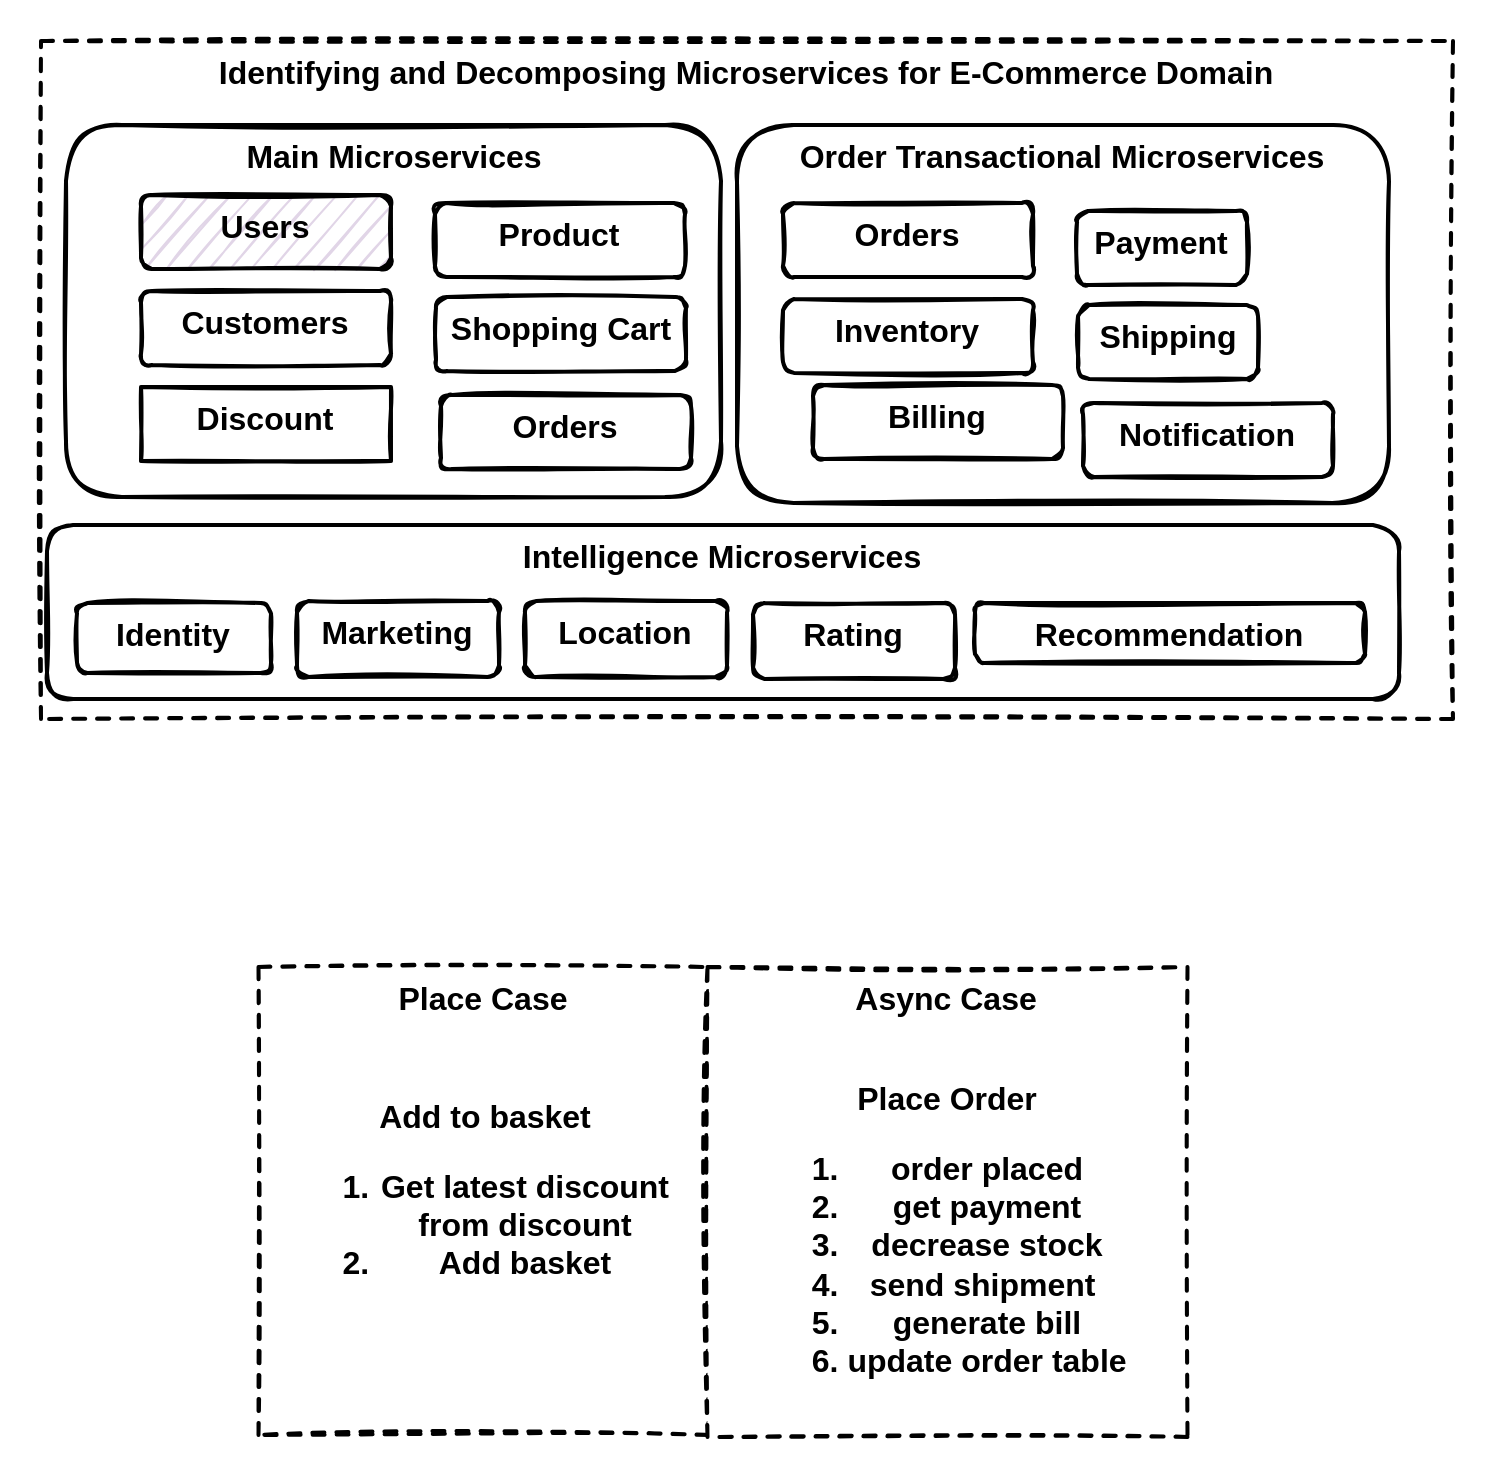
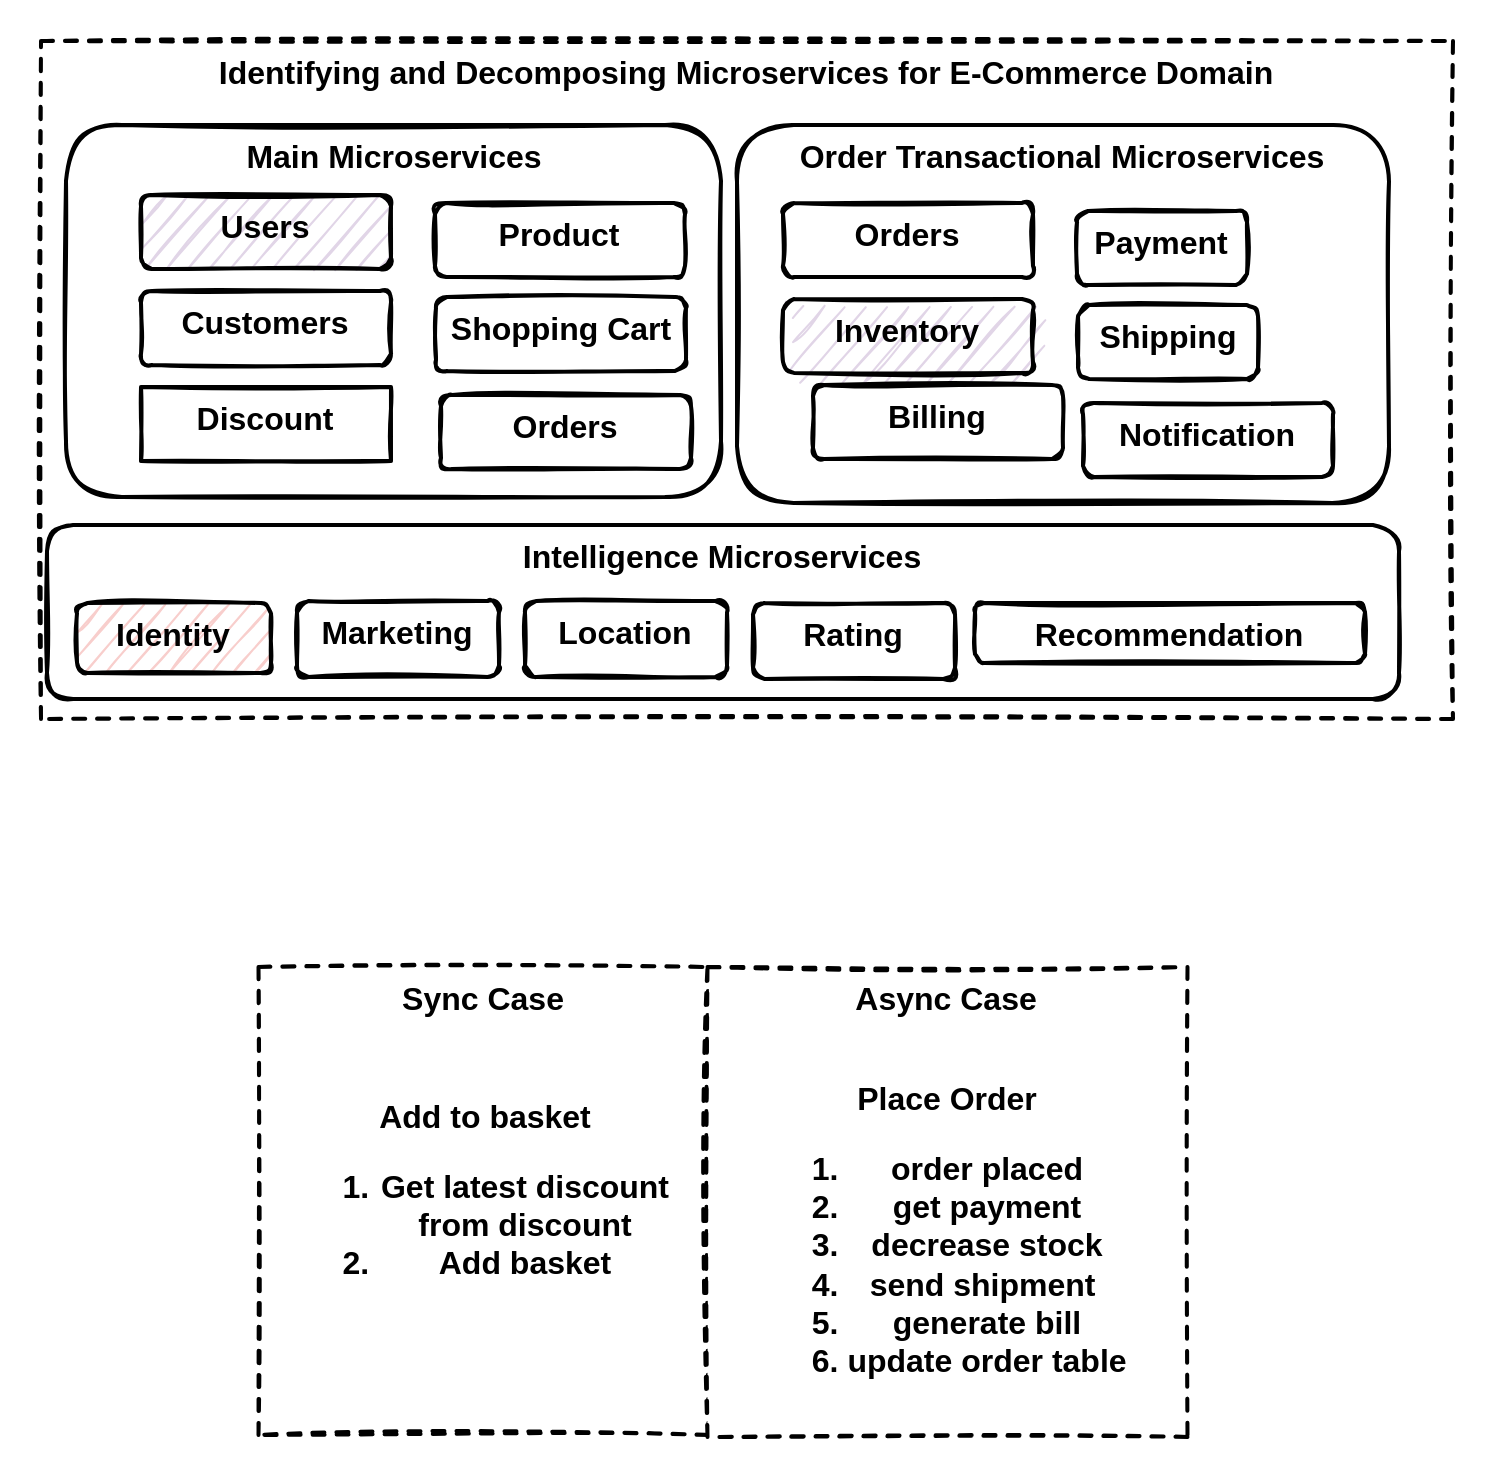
node "Inventory": fillcolor #ffffff -> #e1d5e7
node "Identity": fillcolor #ffffff -> #f8cecc
node "Place Case": label "Place Case" -> "Sync Case"
